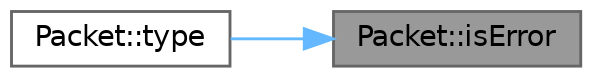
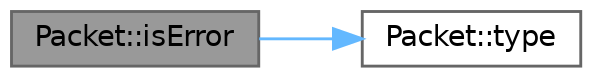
edge "Packet::type" -> "Packet::isError": reversed
